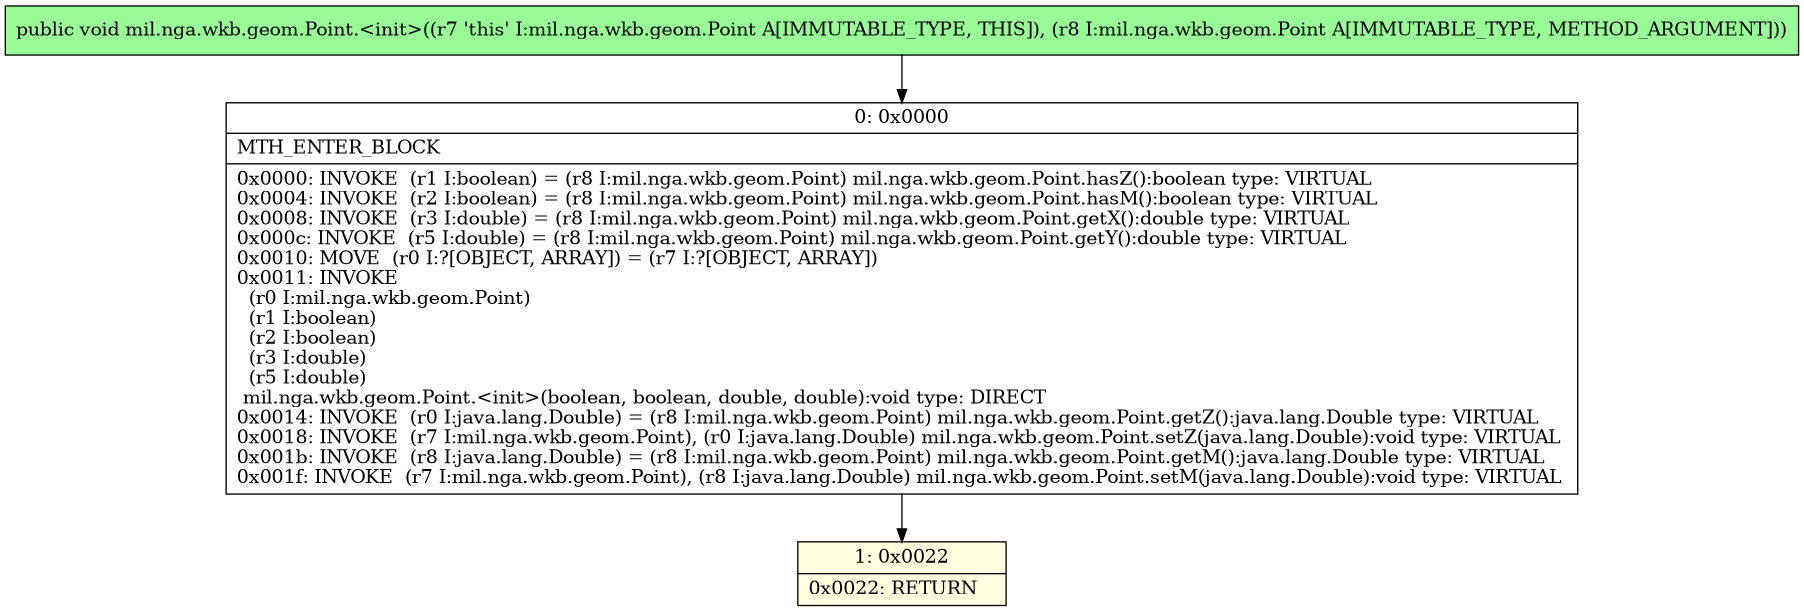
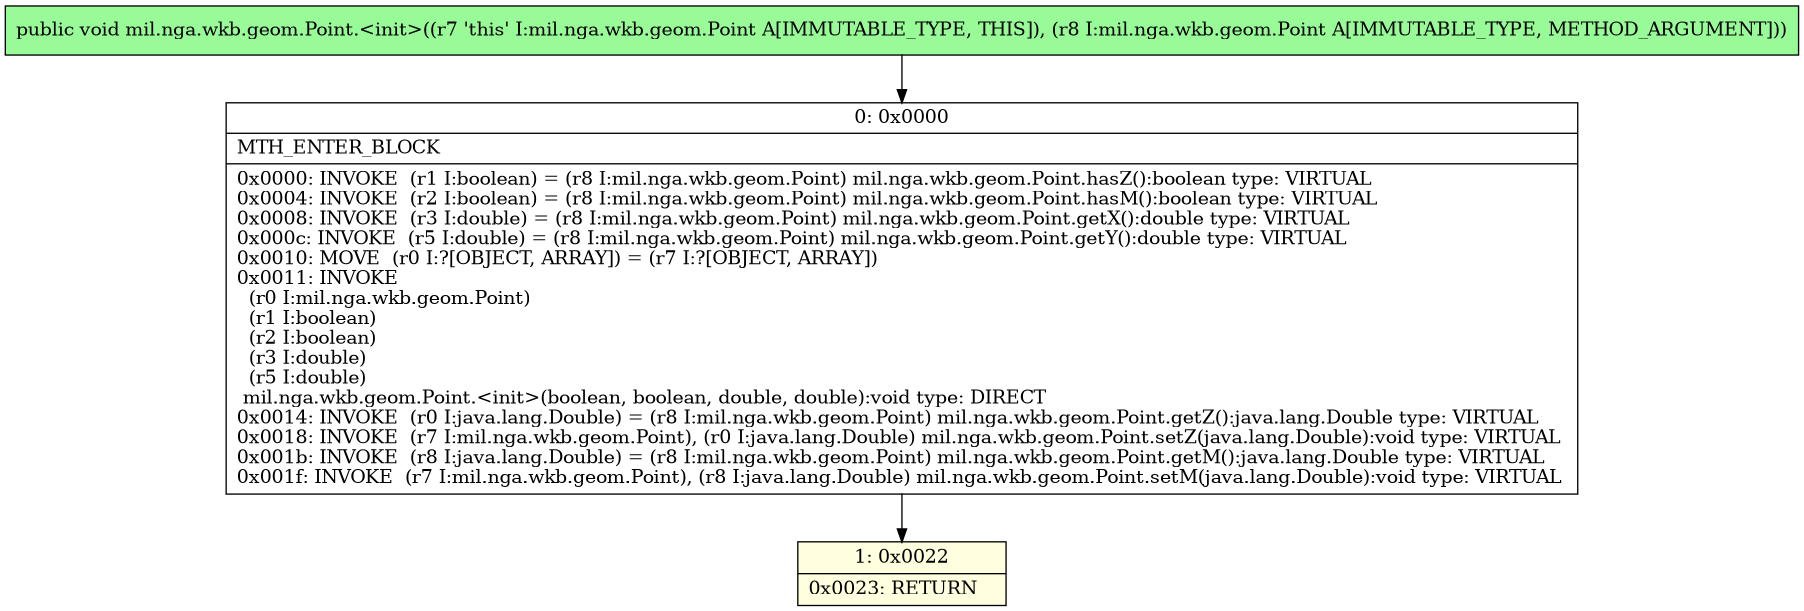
node "1: 0x0022": text "0x0022: RETURN" -> "0x0023: RETURN"
